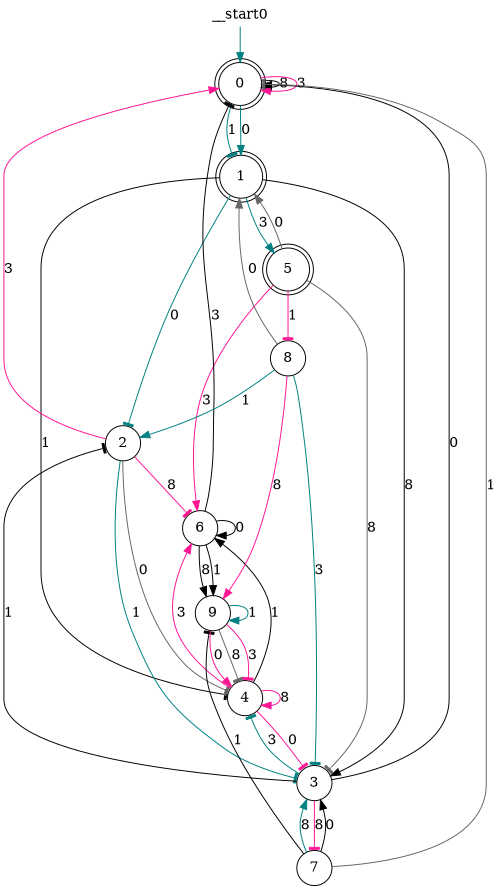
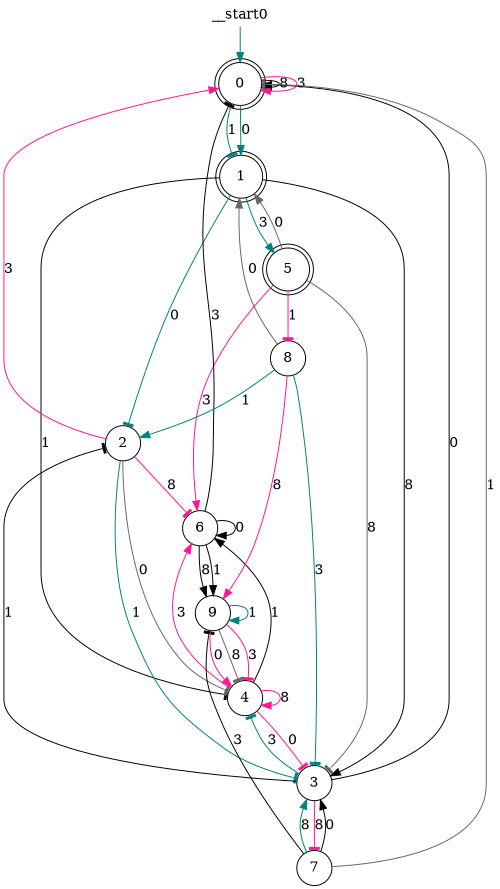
edge "7" -> "9": label "1" -> "3"
